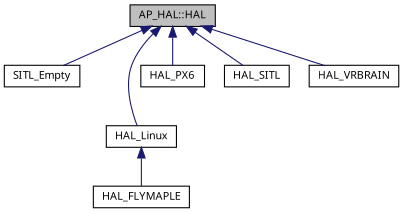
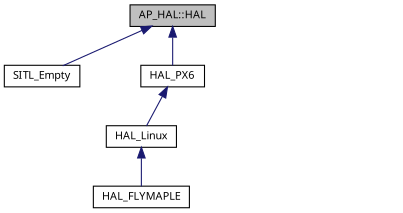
node "HAL_SITL": removed
node "HAL_VRBRAIN": removed
edge "HAL_Linux" -> "AP_HAL::HAL": now "HAL_Linux" -> "HAL_PX6"
